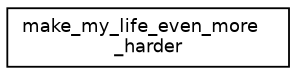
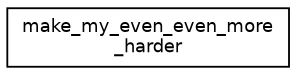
node "make_my_life_even_more _harder": label "make_my_life_even_more _harder" -> "make_my_even_even_more _harder"
